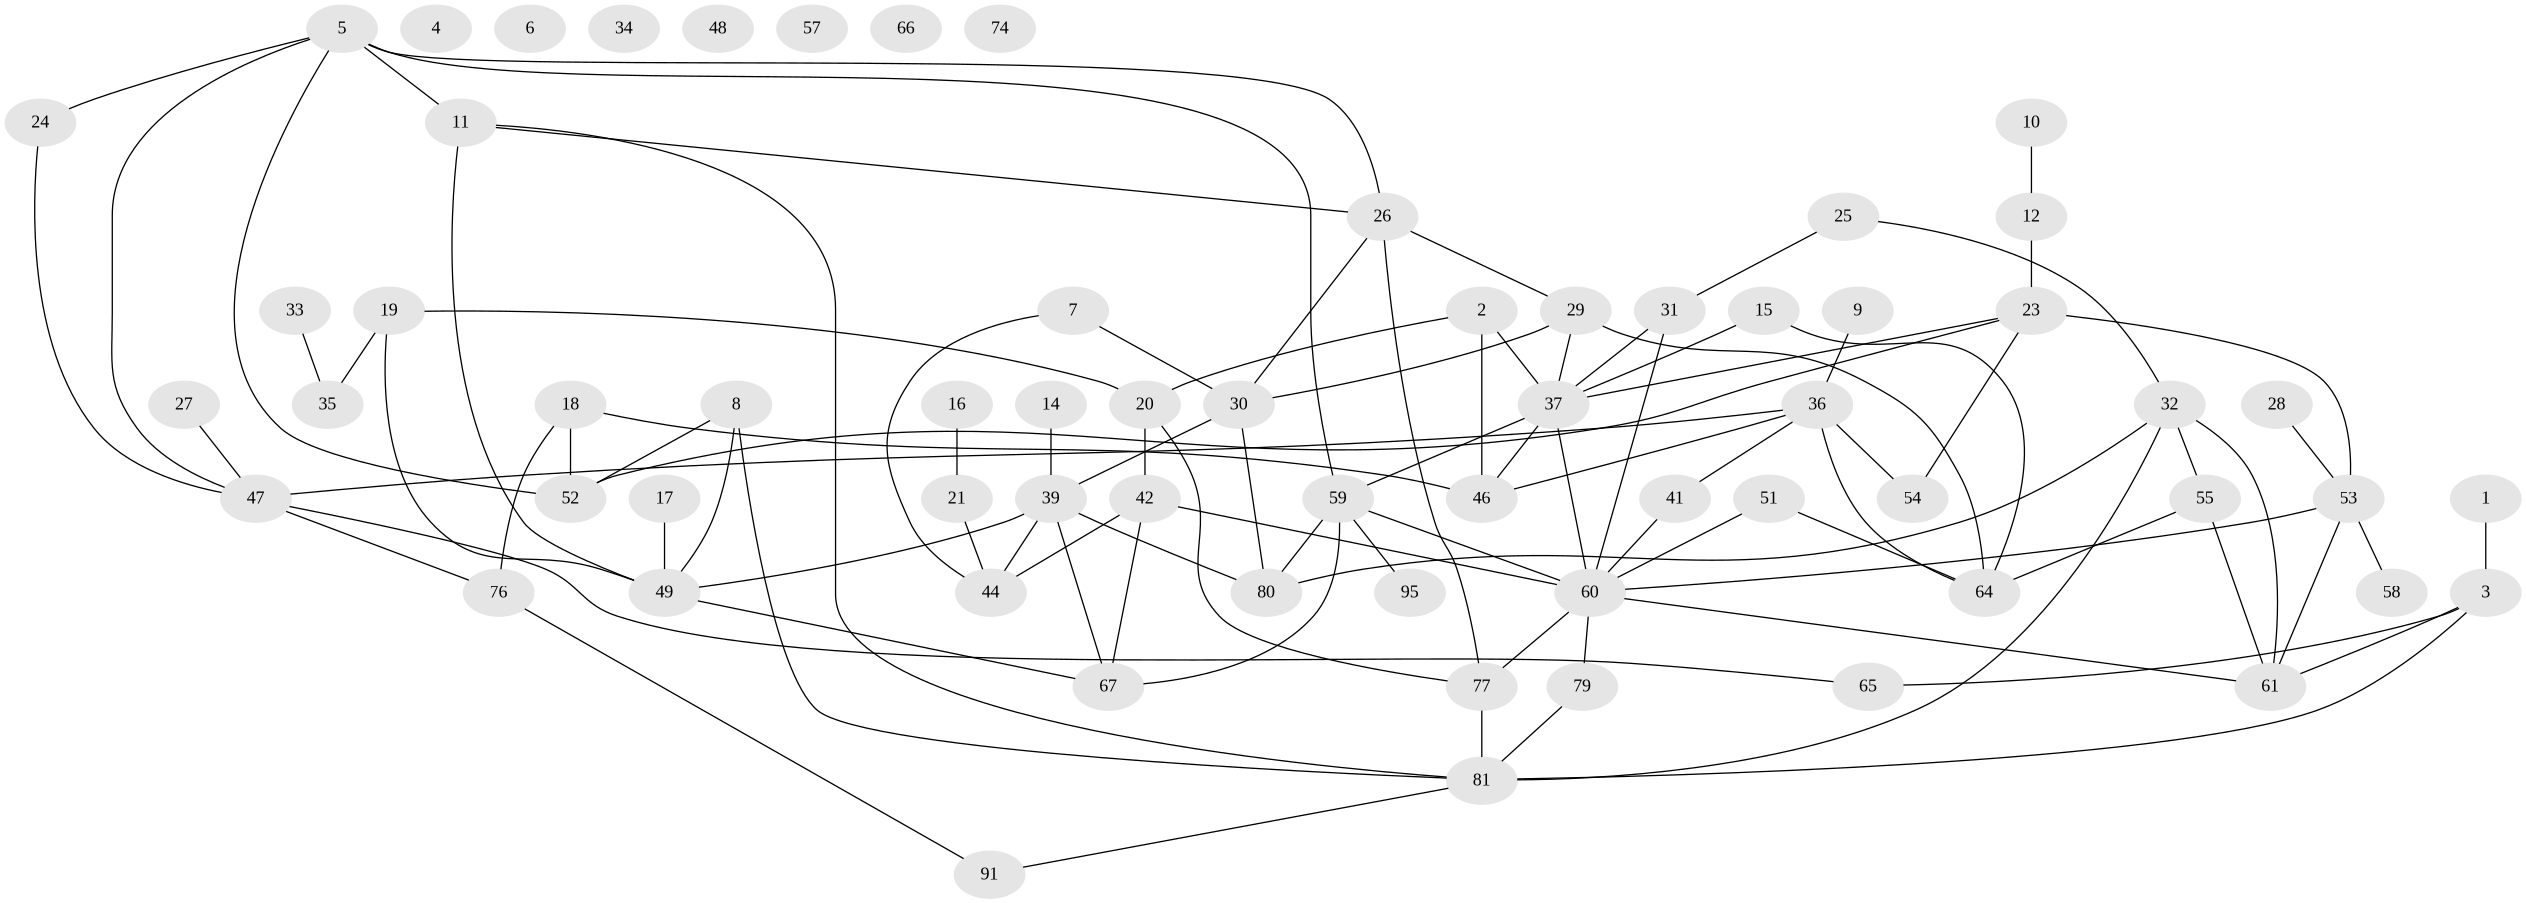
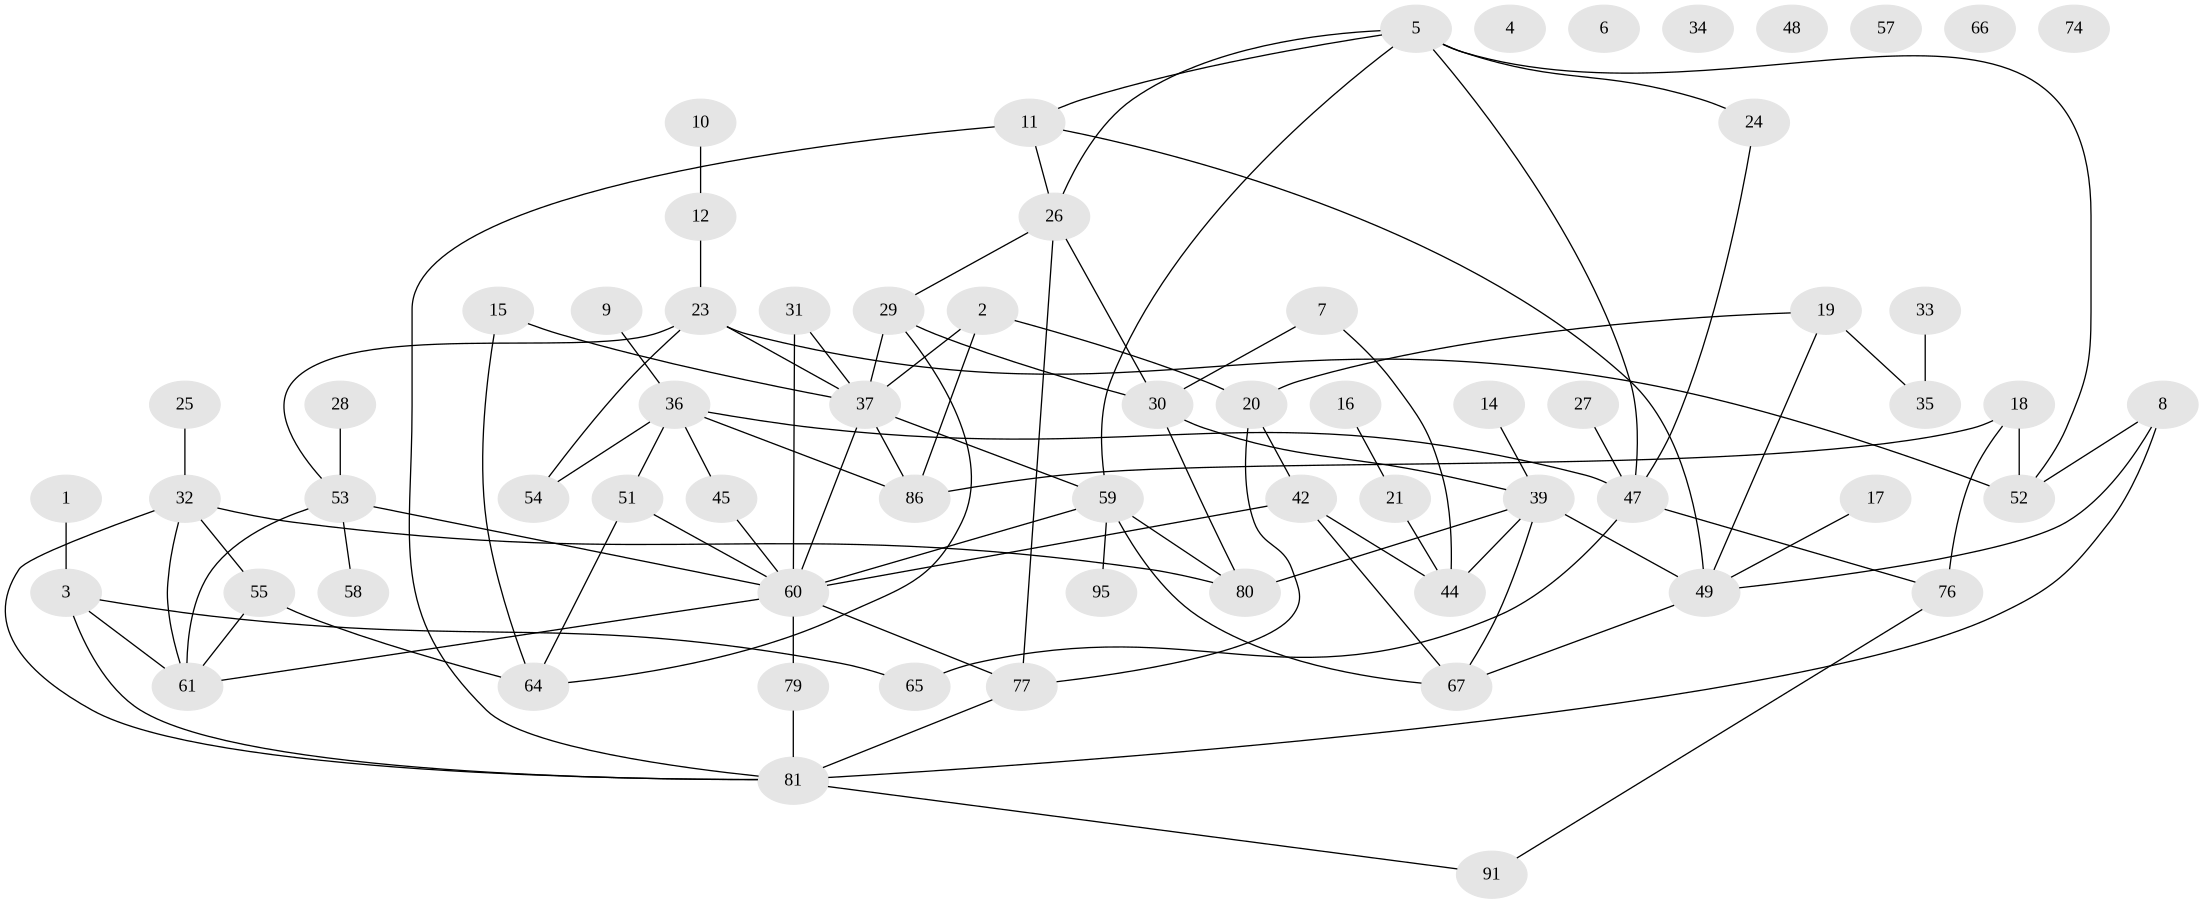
edge "25" -- "31": removed
node "46": label "46" -> "86"
node "41": label "41" -> "45"
edge "36" -- "64": now "36" -- "51"
